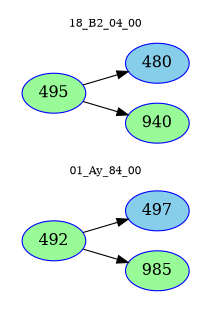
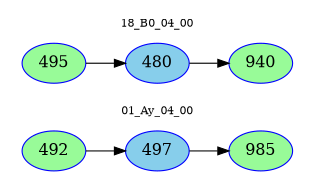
cluster "18_B2_04_00": label "18_B2_04_00" -> "18_B0_04_00"
edge "495" -> "940": now "480" -> "940"
cluster "01_Ay_84_00": label "01_Ay_84_00" -> "01_Ay_04_00"
edge "492" -> "985": now "497" -> "985"
